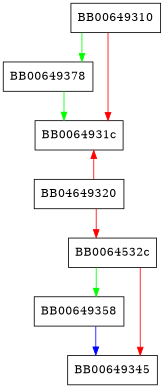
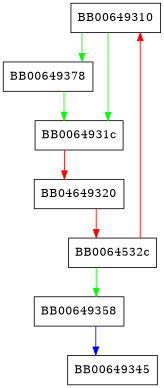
edge "BB00649310" -> "BB0064931c": color red -> green
edge "BB04649320" -> "BB0064931c": reversed
edge "BB0064532c" -> "BB00649345": now "BB0064532c" -> "BB00649310"
